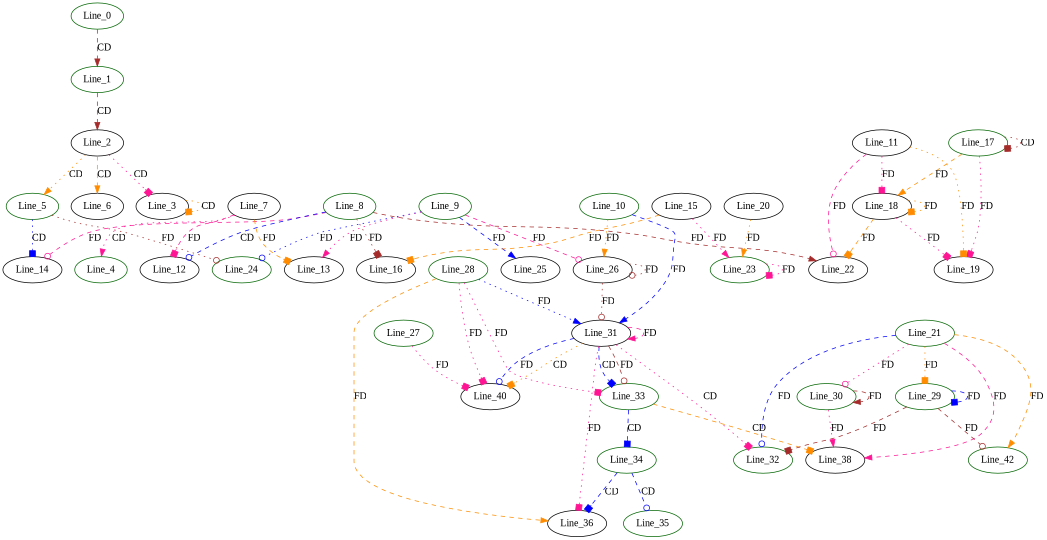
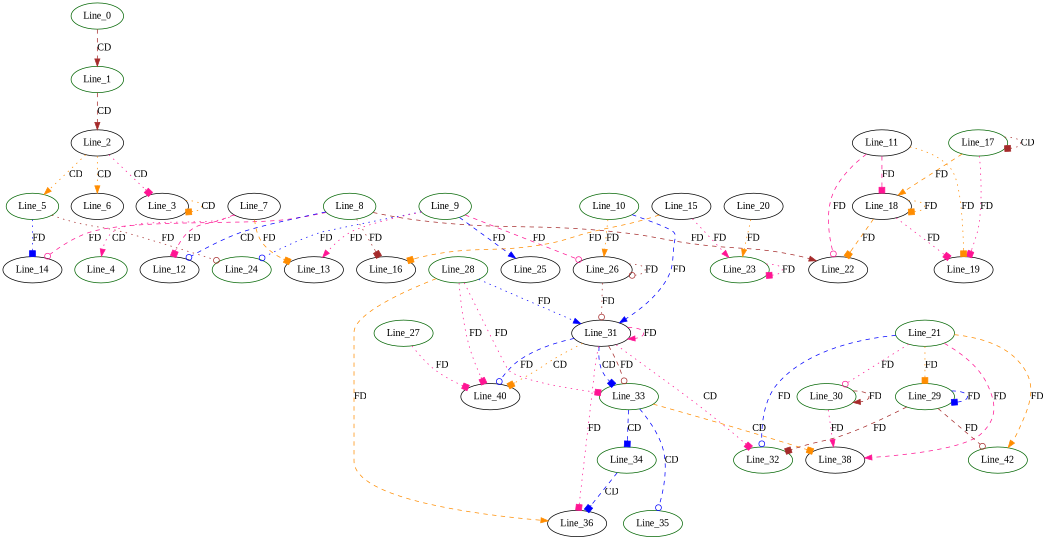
edge "Line_2" -> "Line_6": style dashed -> dotted
edge "Line_11" -> "Line_18": style dotted -> dashed
edge "Line_5" -> "Line_14": label "CD" -> "FD"
edge "Line_34" -> "Line_35": now "Line_33" -> "Line_35"
